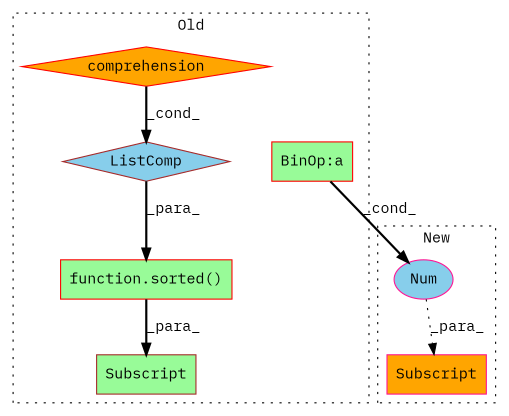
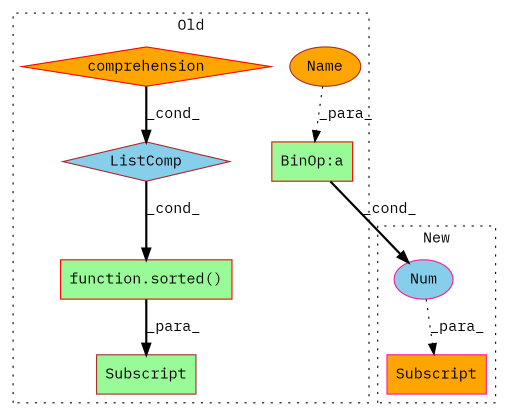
node "Name": added
edge "ListComp" -> "function.sorted()": label "_para_" -> "_cond_"
